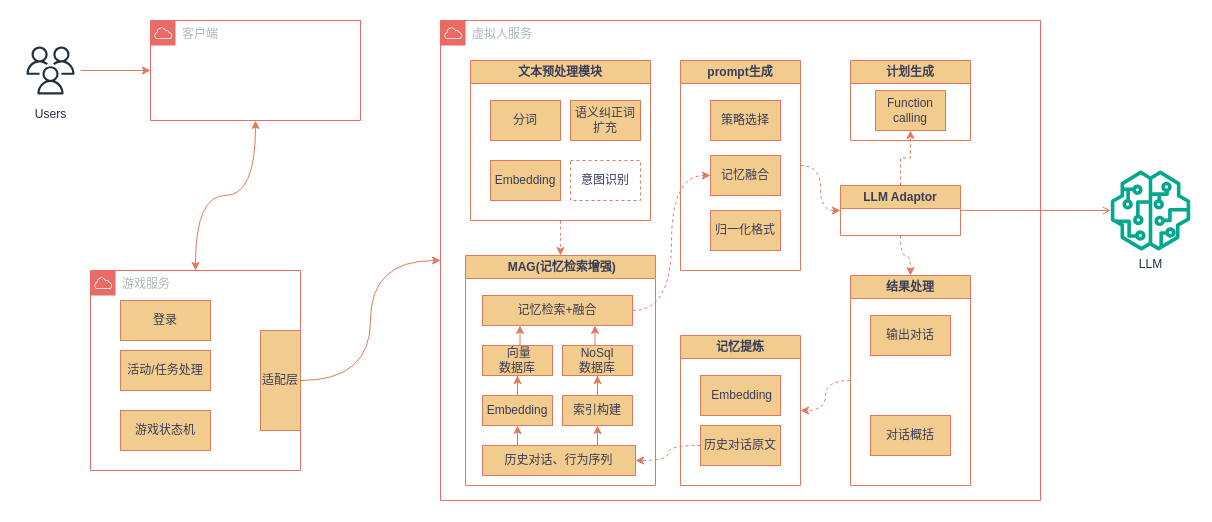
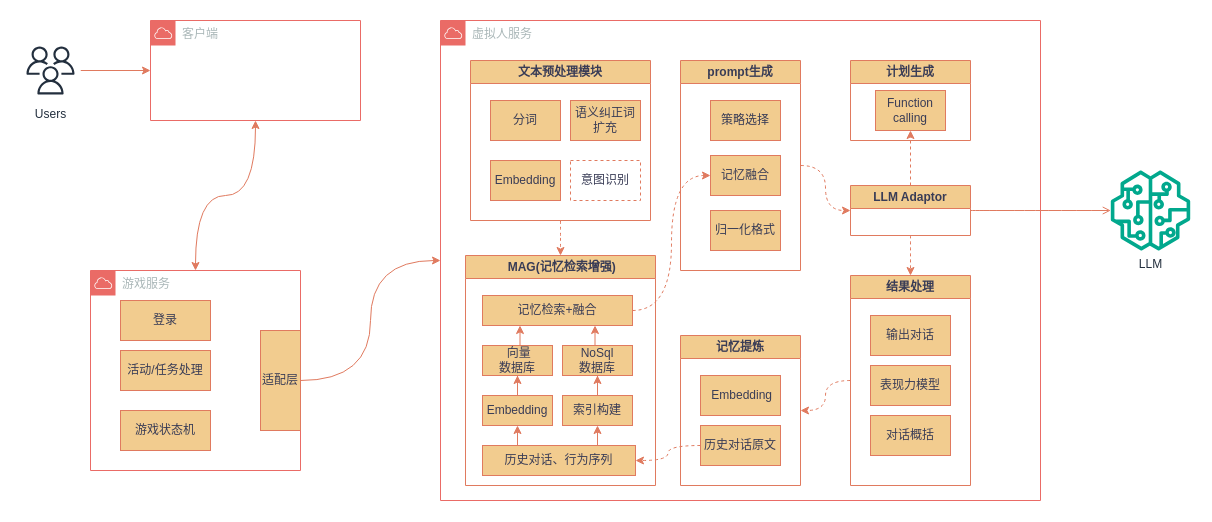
node "LLM Adaptor": moved (901, 211) -> (911, 211)
node "表现力模型": added
